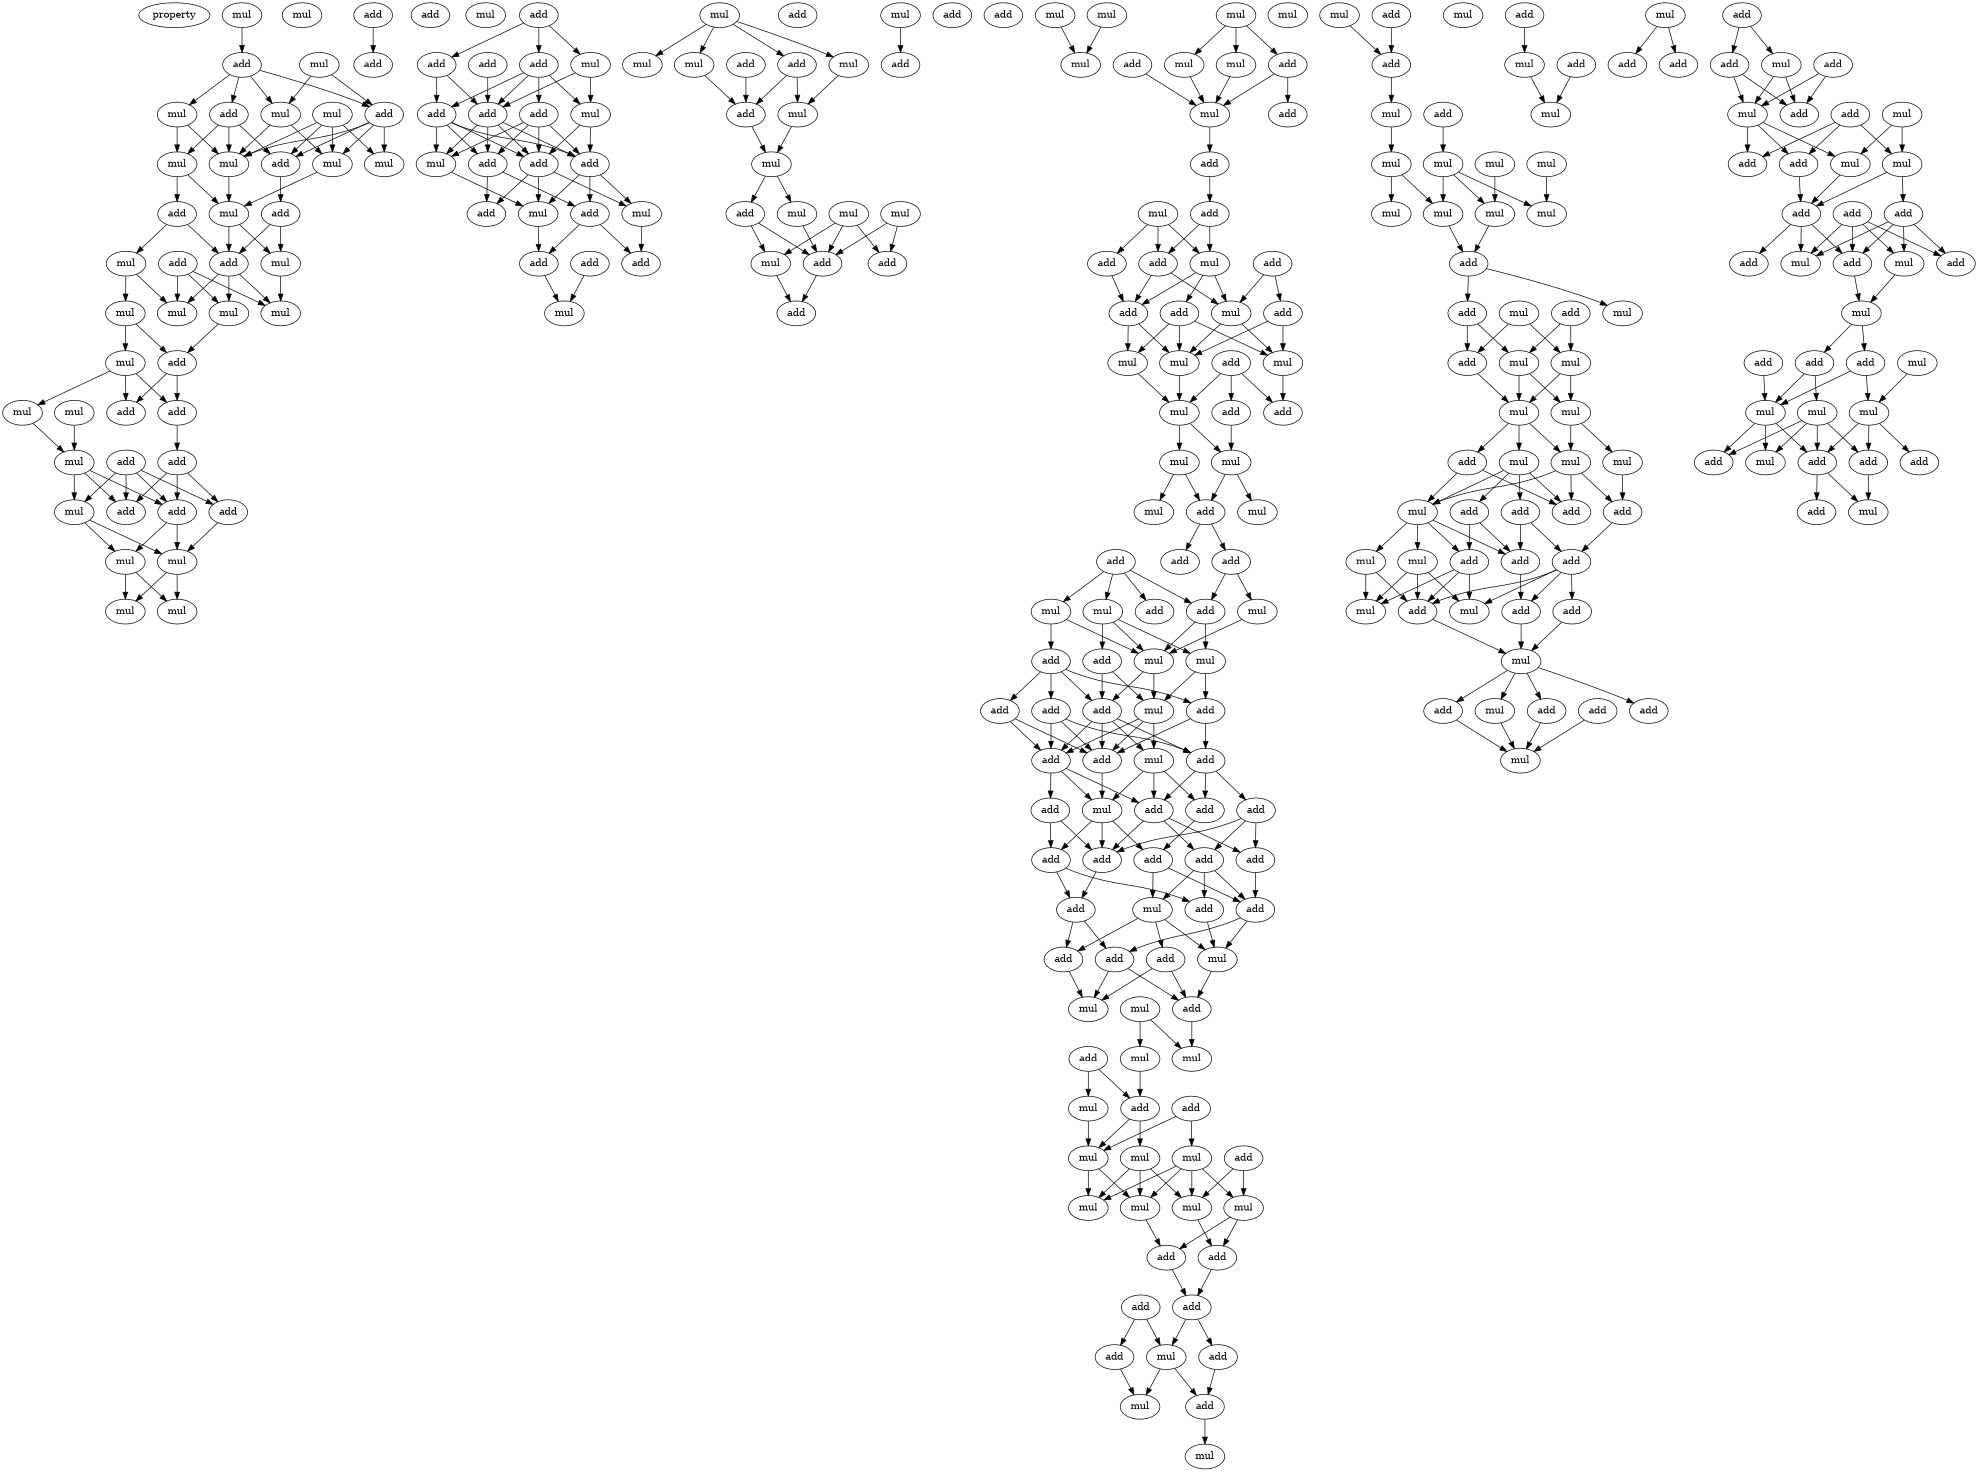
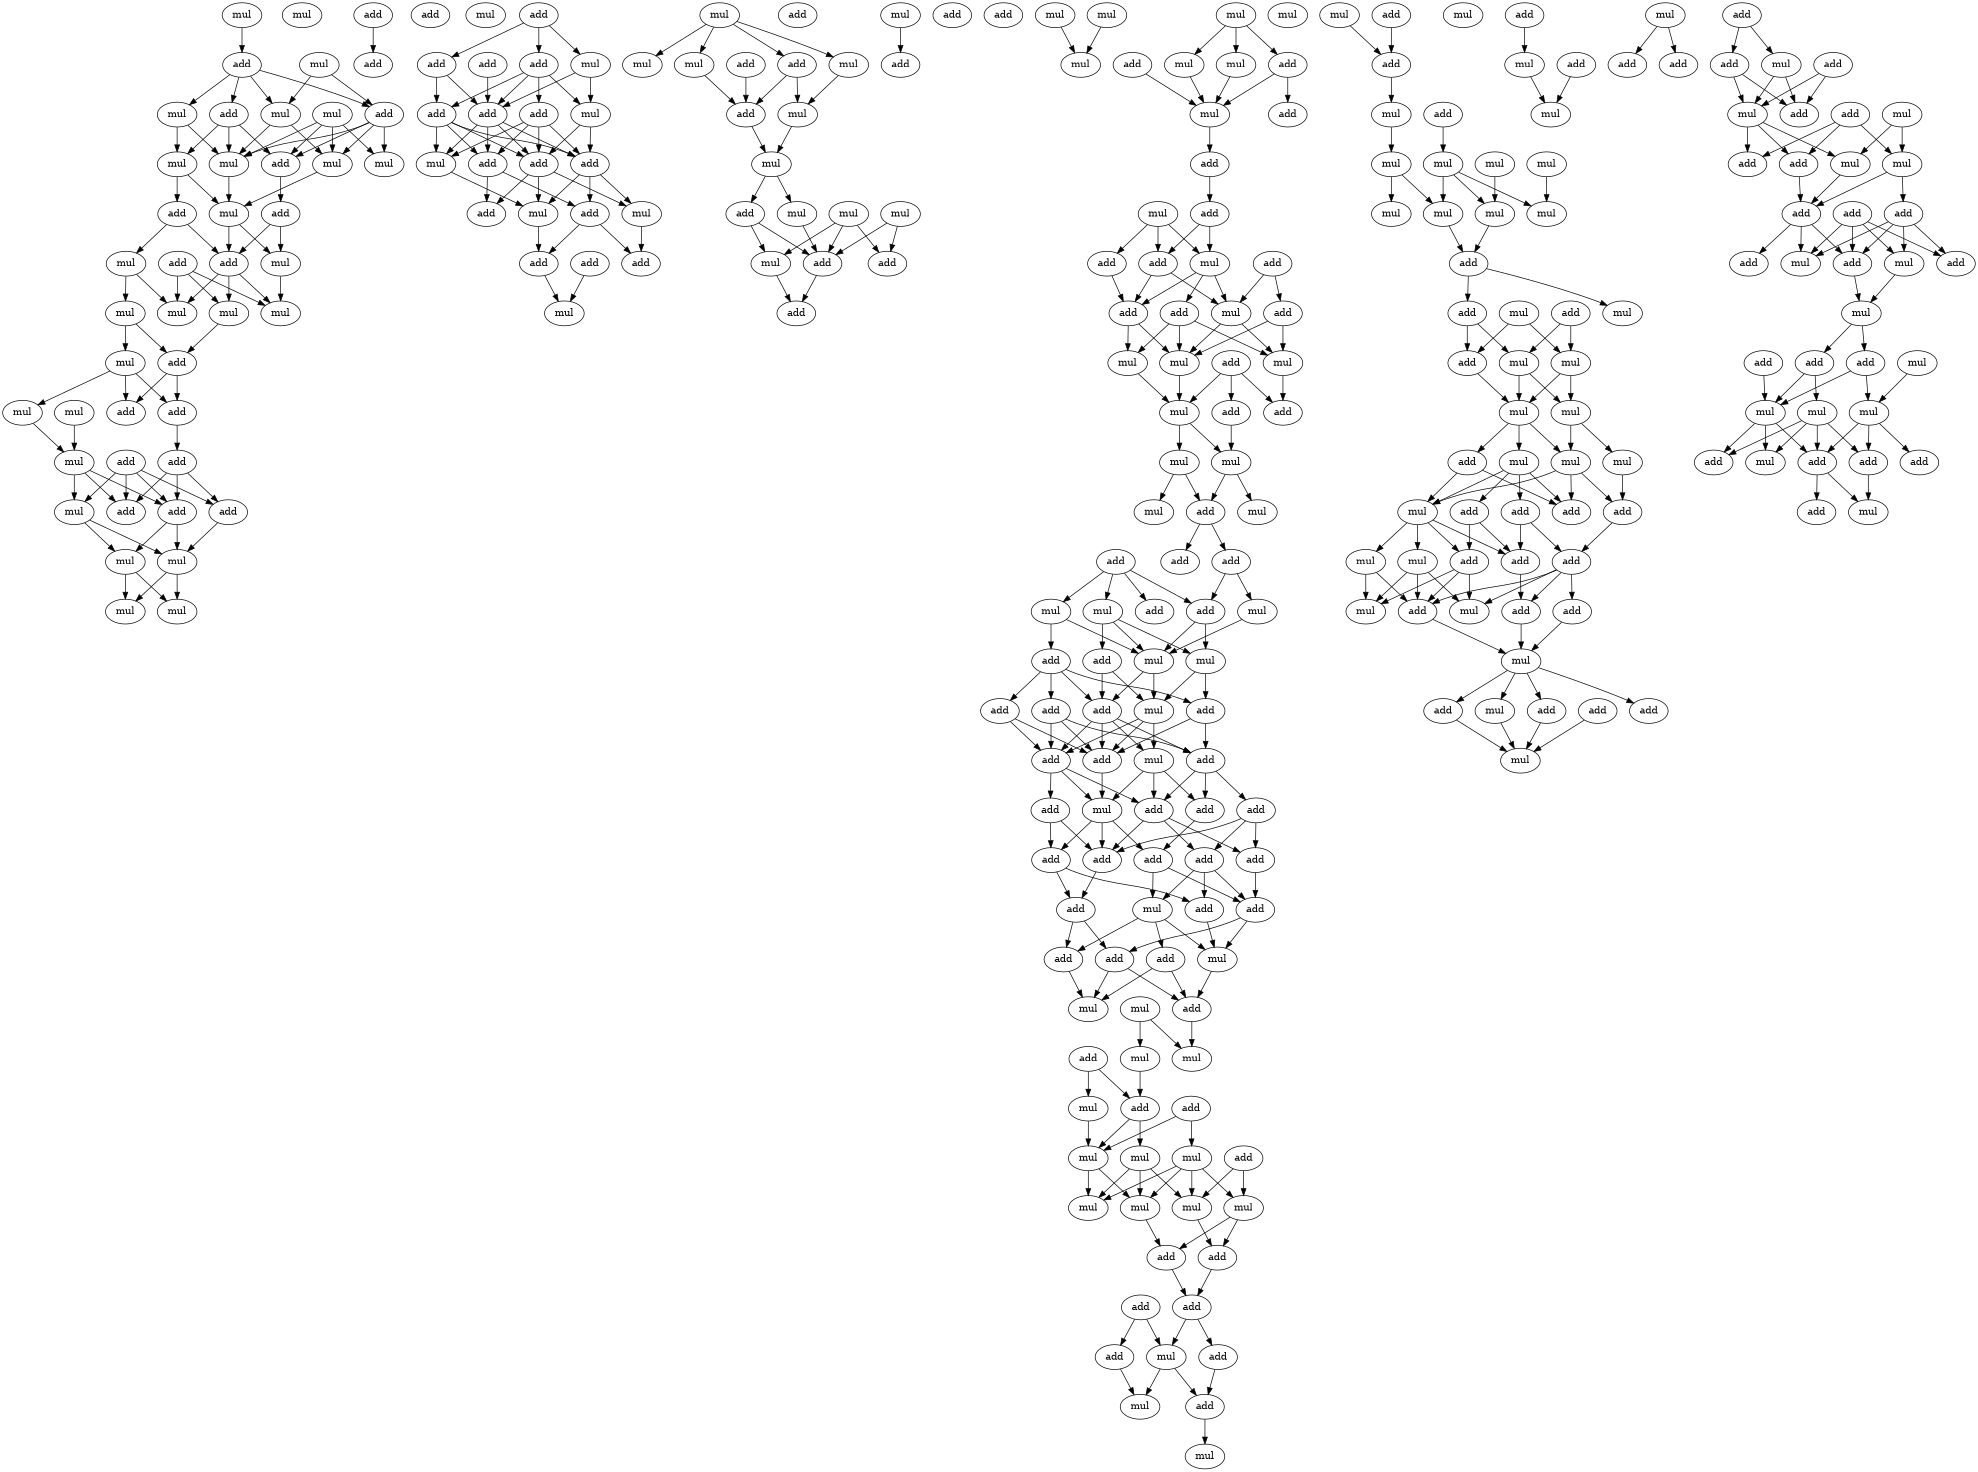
node "property": removed
